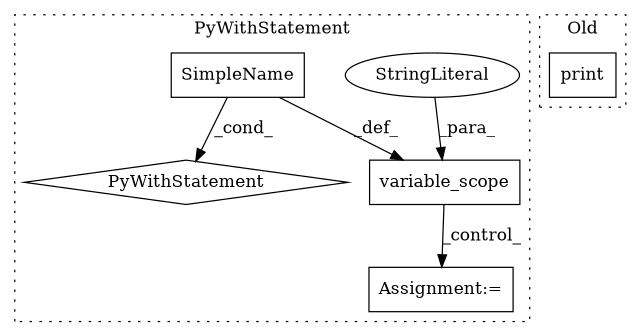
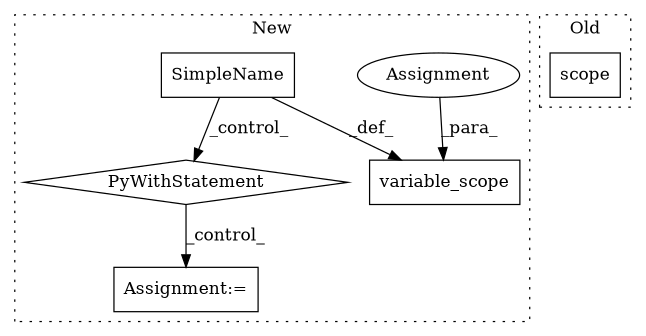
cluster "PyWithStatement": label "PyWithStatement" -> "New"
node "StringLiteral": label "StringLiteral" -> "Assignment"
node "print": label "print" -> "scope"
edge "SimpleName" -> "PyWithStatement": label "_cond_" -> "_control_"
edge "variable_scope" -> "Assignment:=": now "PyWithStatement" -> "Assignment:="
